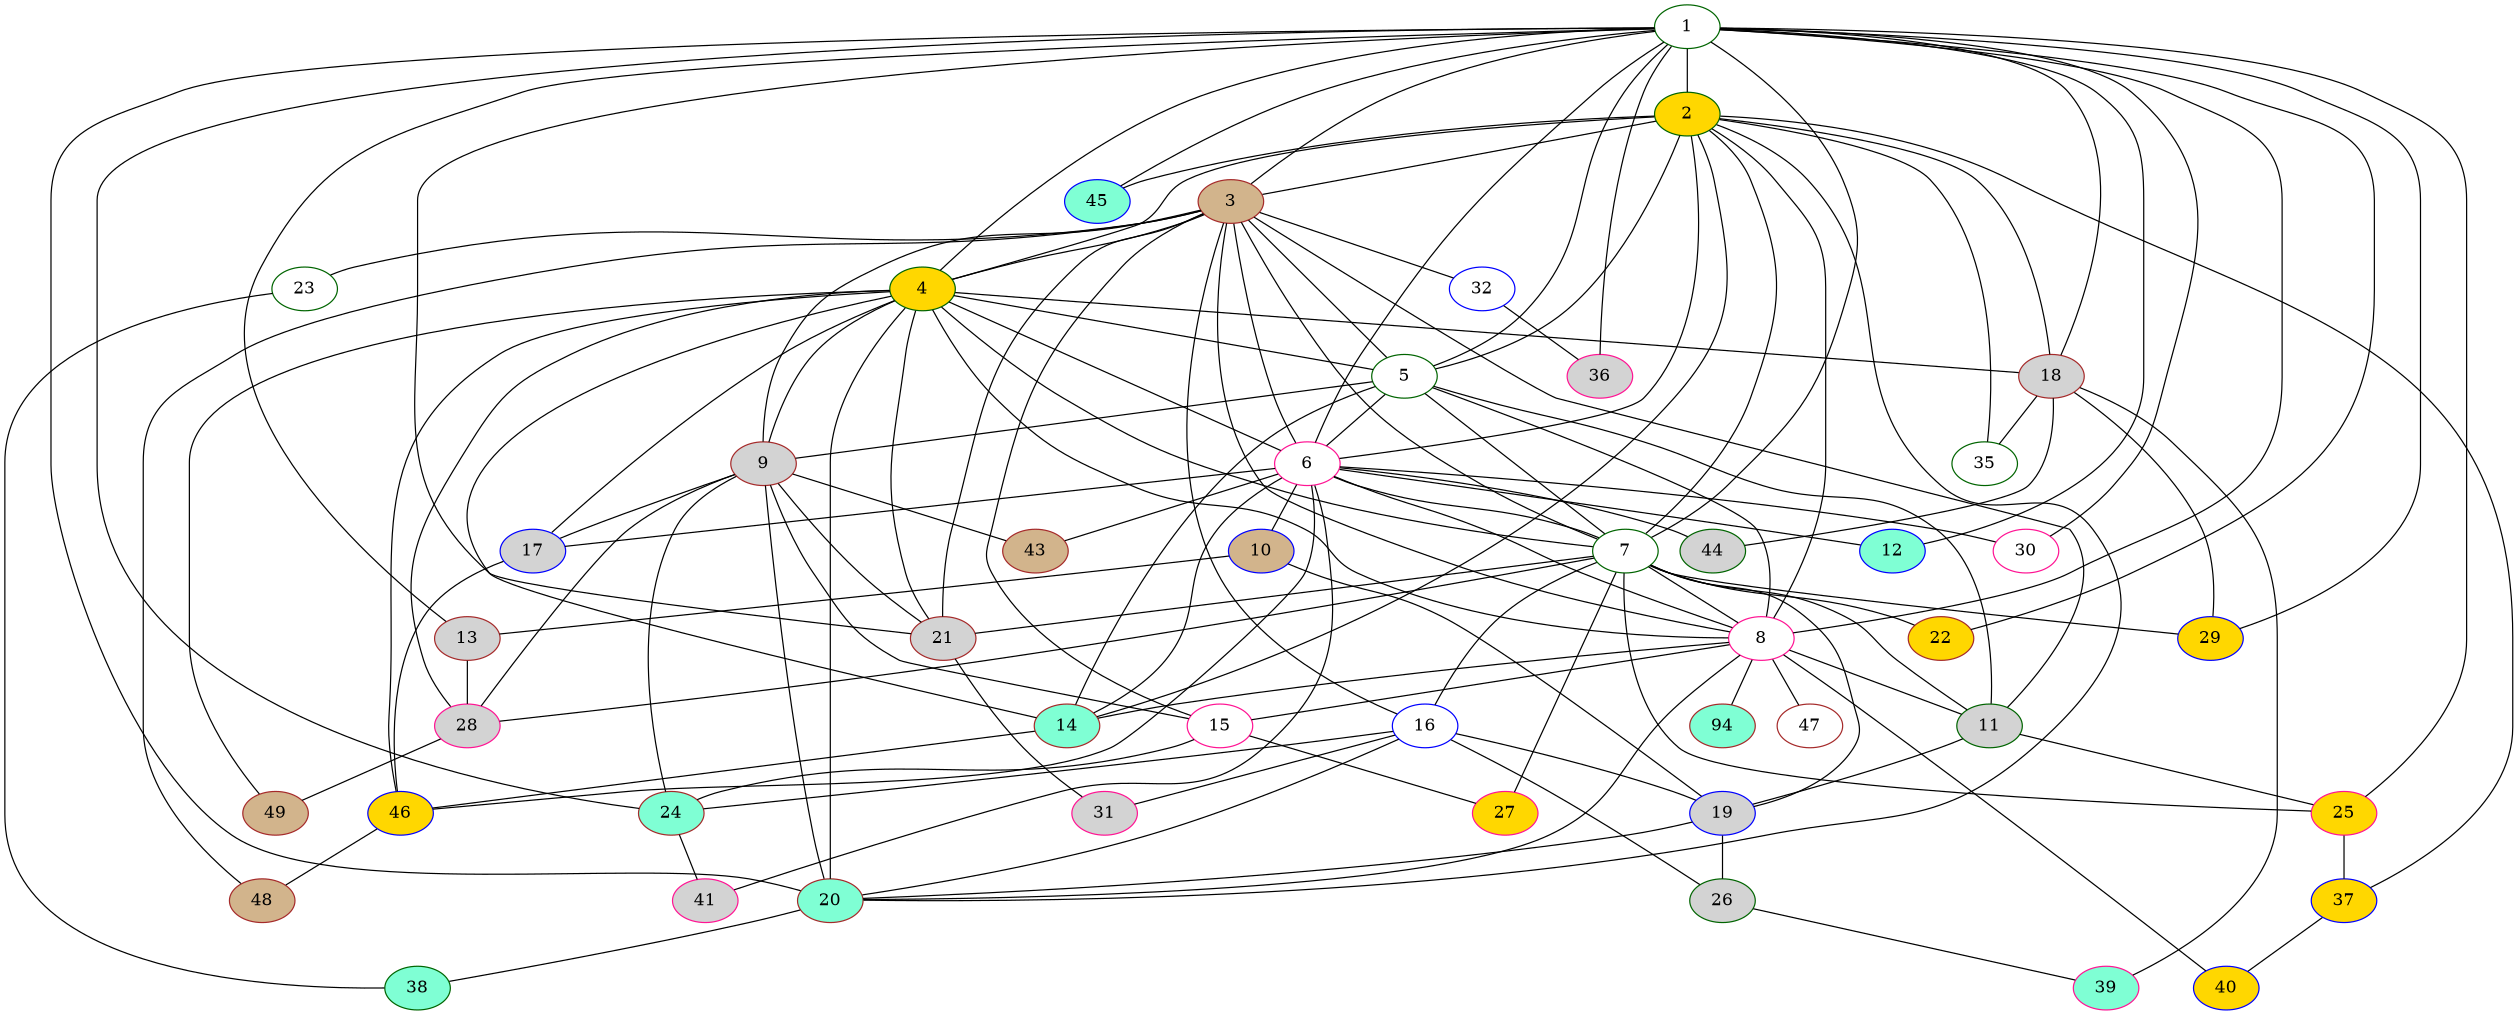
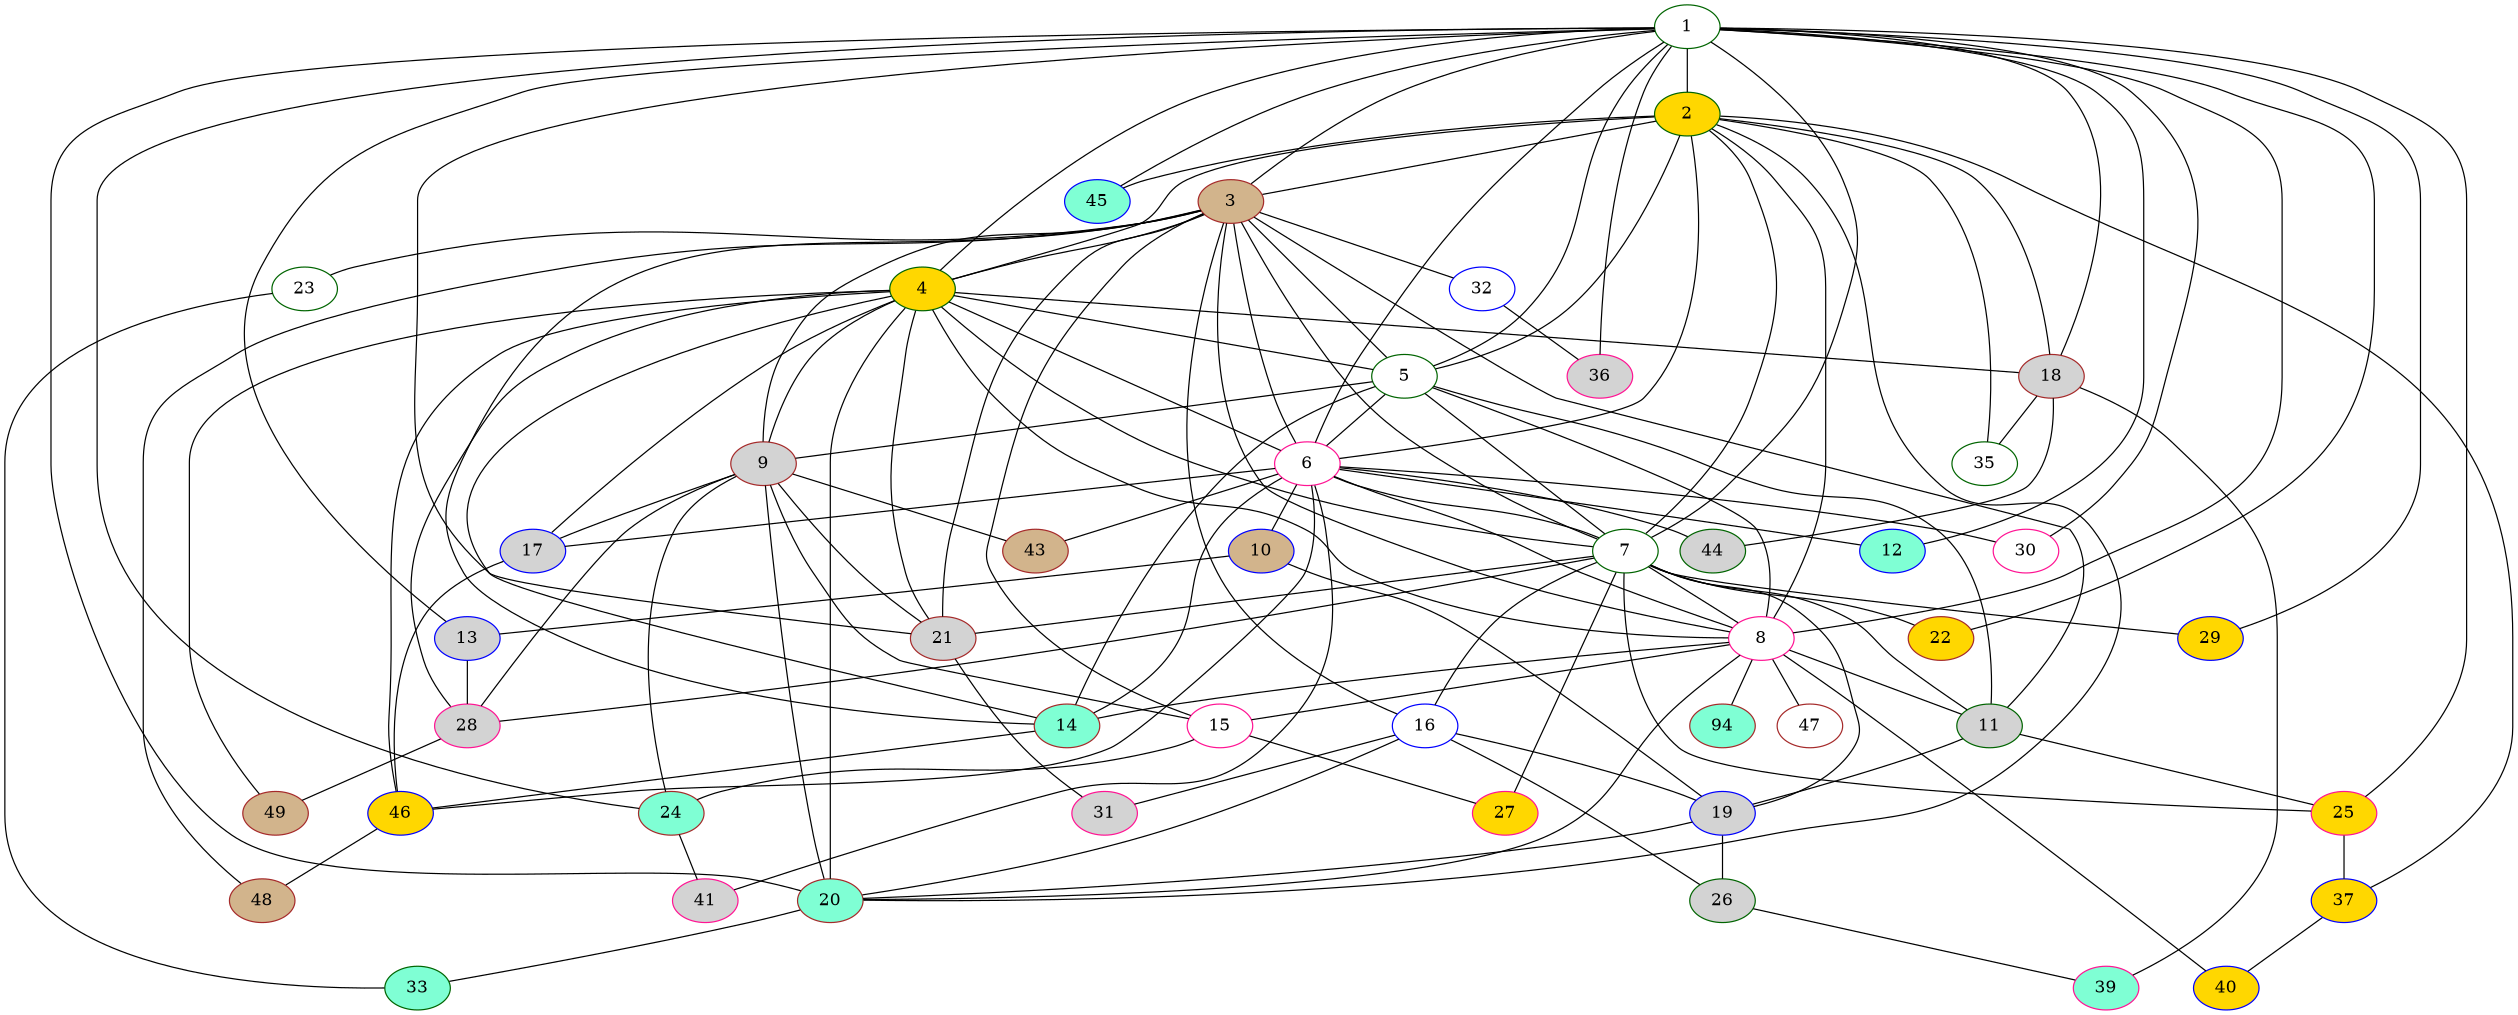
edge "18" -- "29": removed
edge "2" -- "14": now "3" -- "14"
node "13": color brown -> blue
edge "16" -- "24": removed
node "38": label "38" -> "33"
